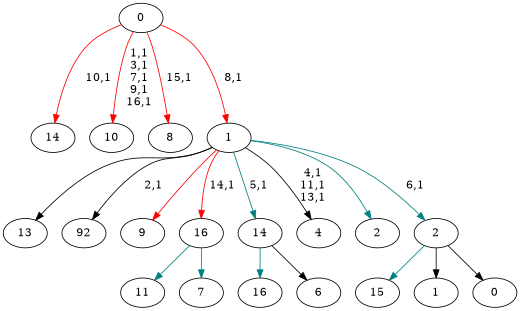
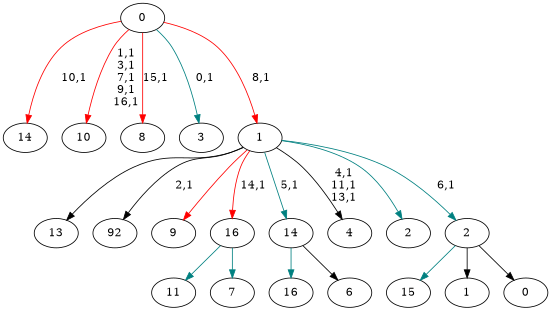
node "3": added
